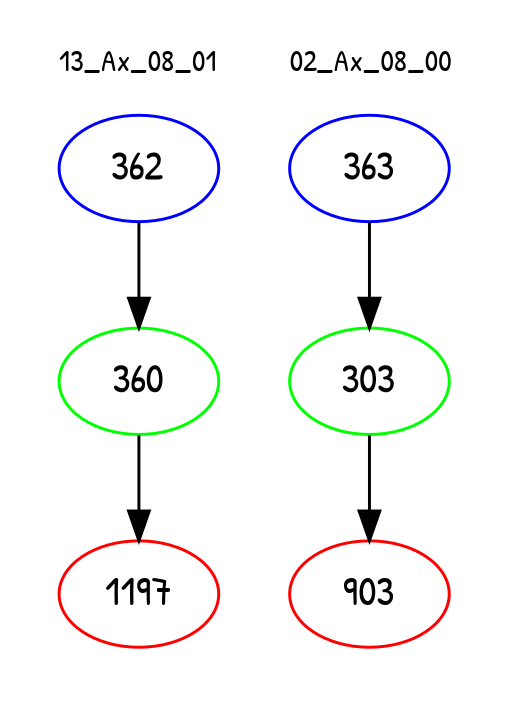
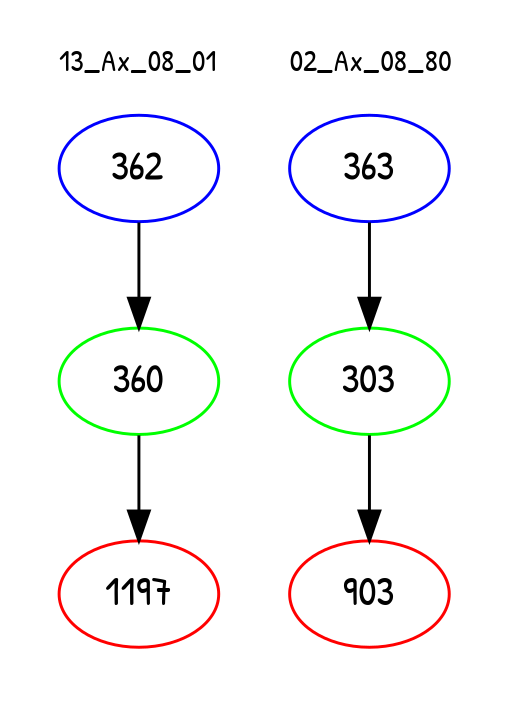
cluster "02_Ax_08_00": label "02_Ax_08_00" -> "02_Ax_08_80"
